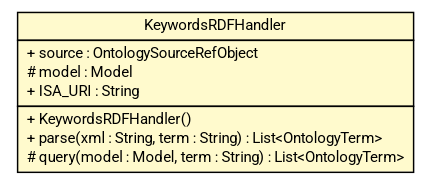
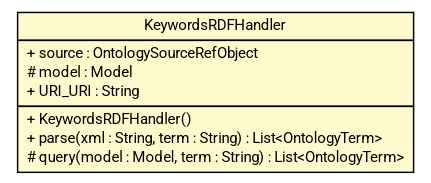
node "KeywordsRDFHandler": text "+ ISA_URI : String" -> "+ URI_URI : String"
